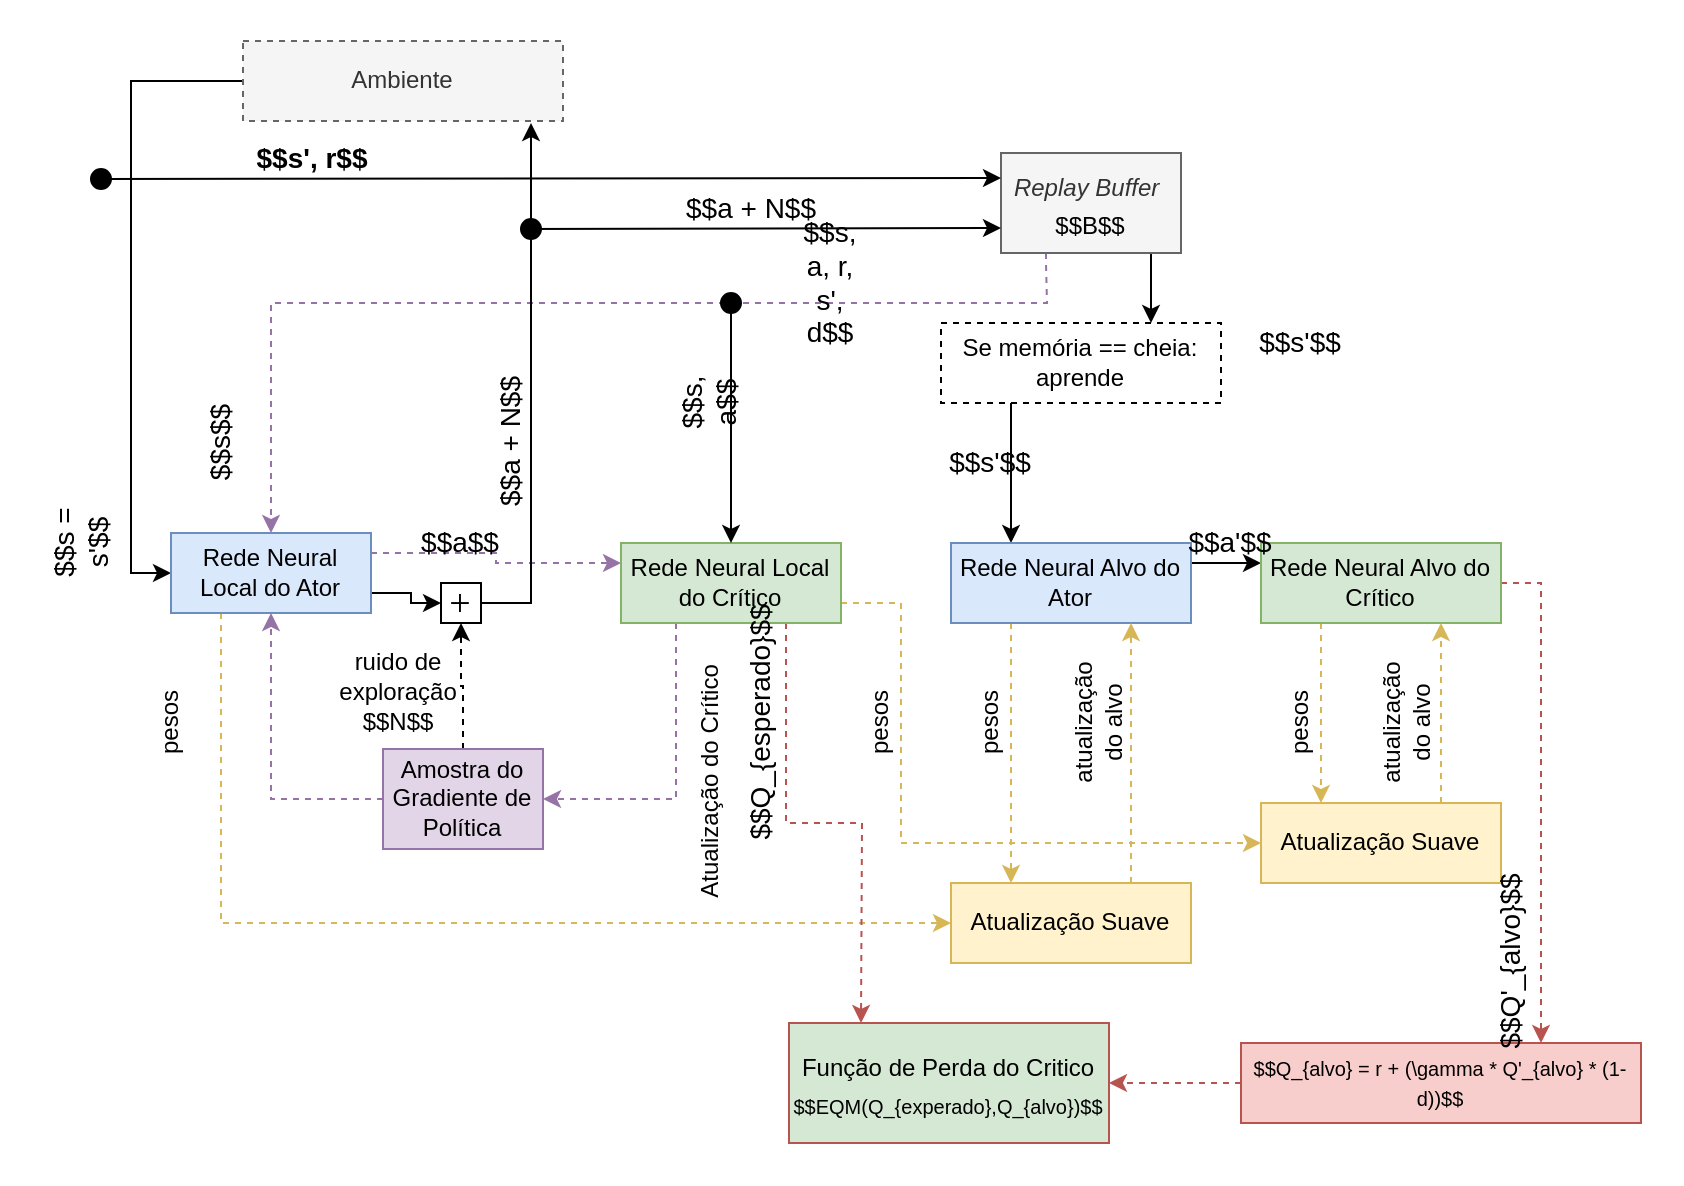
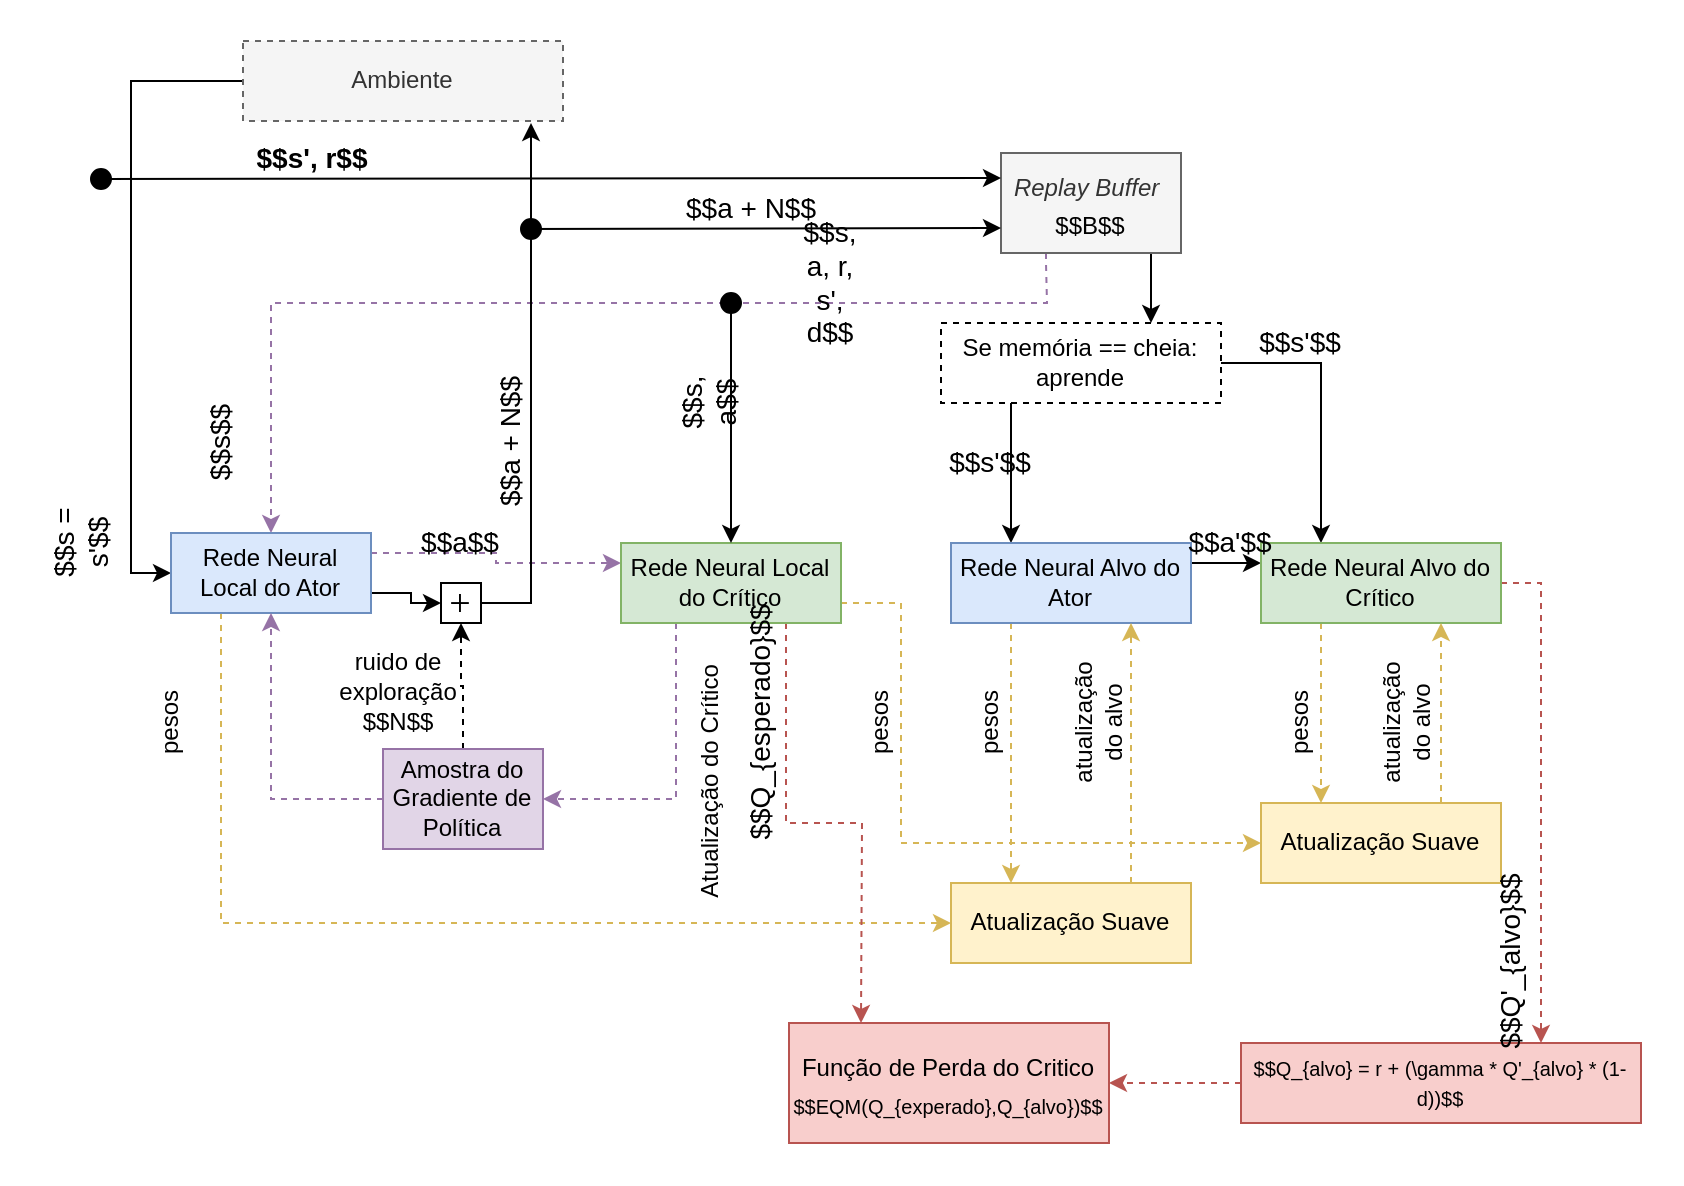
edge "Se memória == cheia: aprende" -> "Rede Neural Alvo do Crítico": added
node "Função de Perda do Critico": fillcolor #d5e8d4 -> #f8cecc
